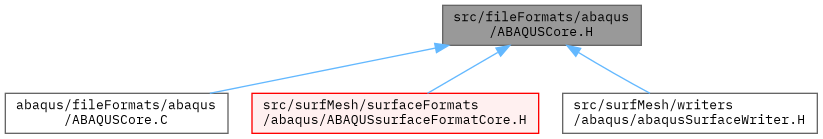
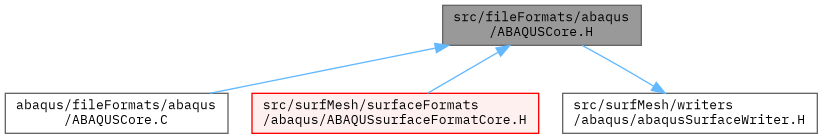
edge "src/surfMesh/writers /abaqus/abaqusSurfaceWriter.H" -> "src/fileFormats/abaqus /ABAQUSCore.H": reversed
